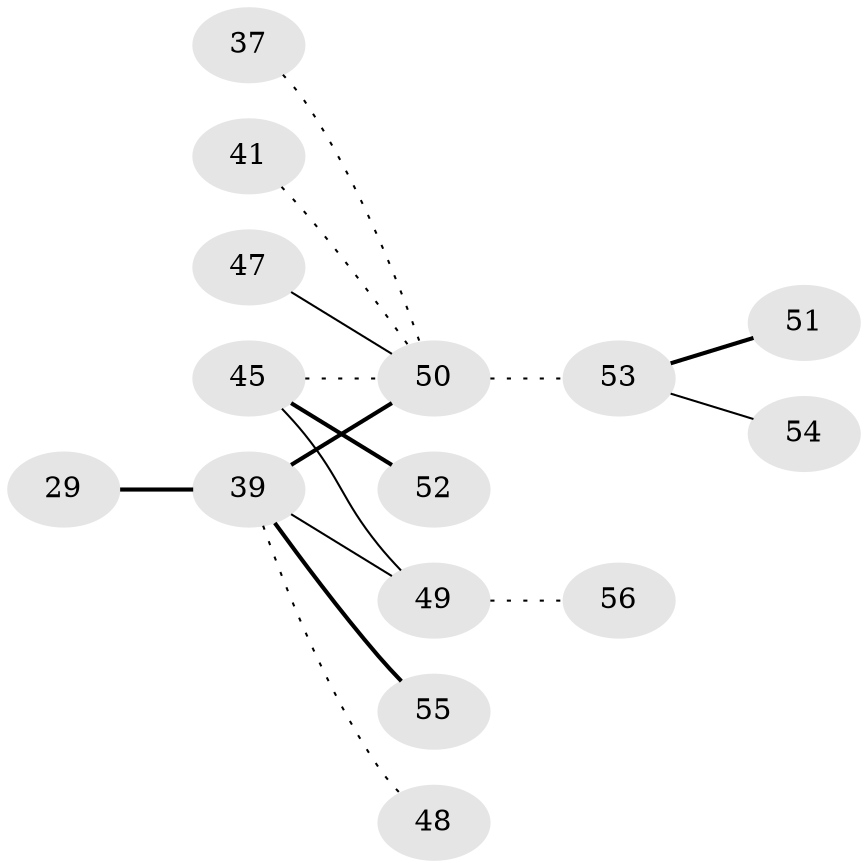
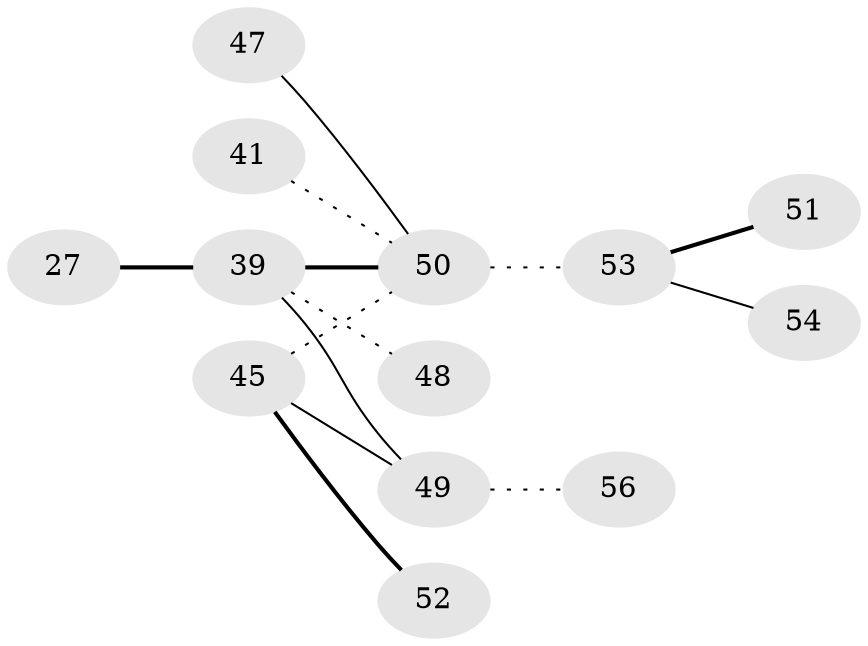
node "37": removed
node "29": label "29" -> "27"
node "55": removed
